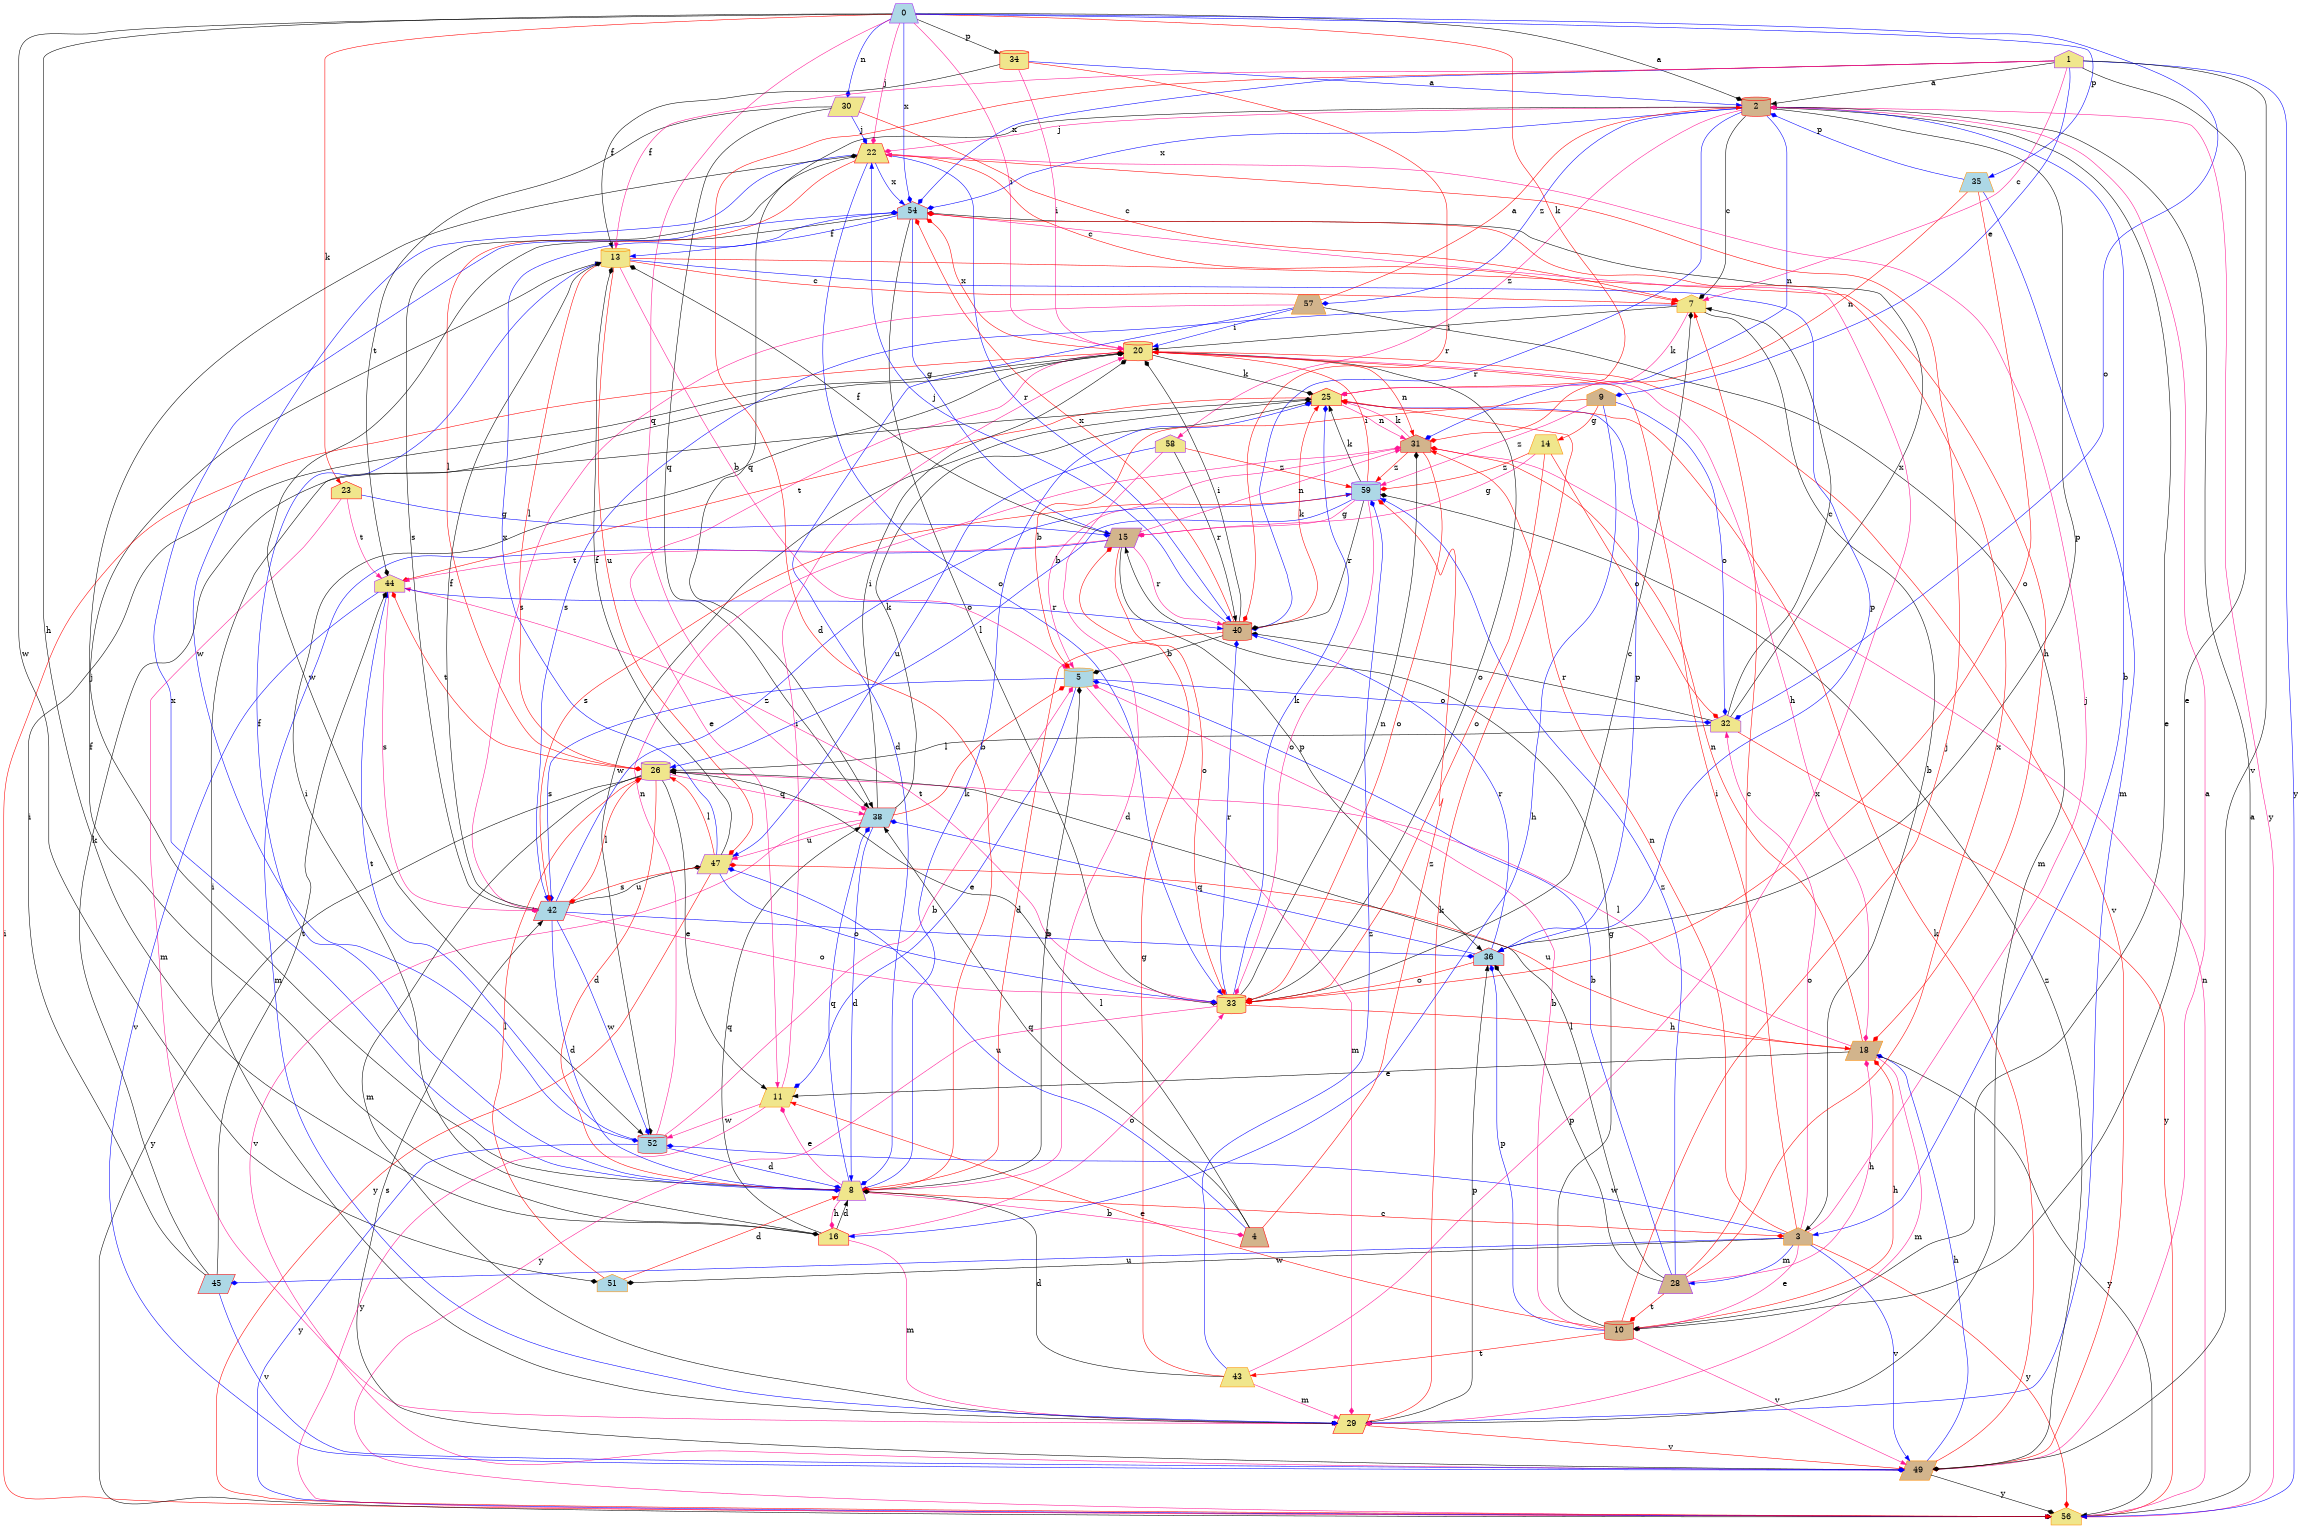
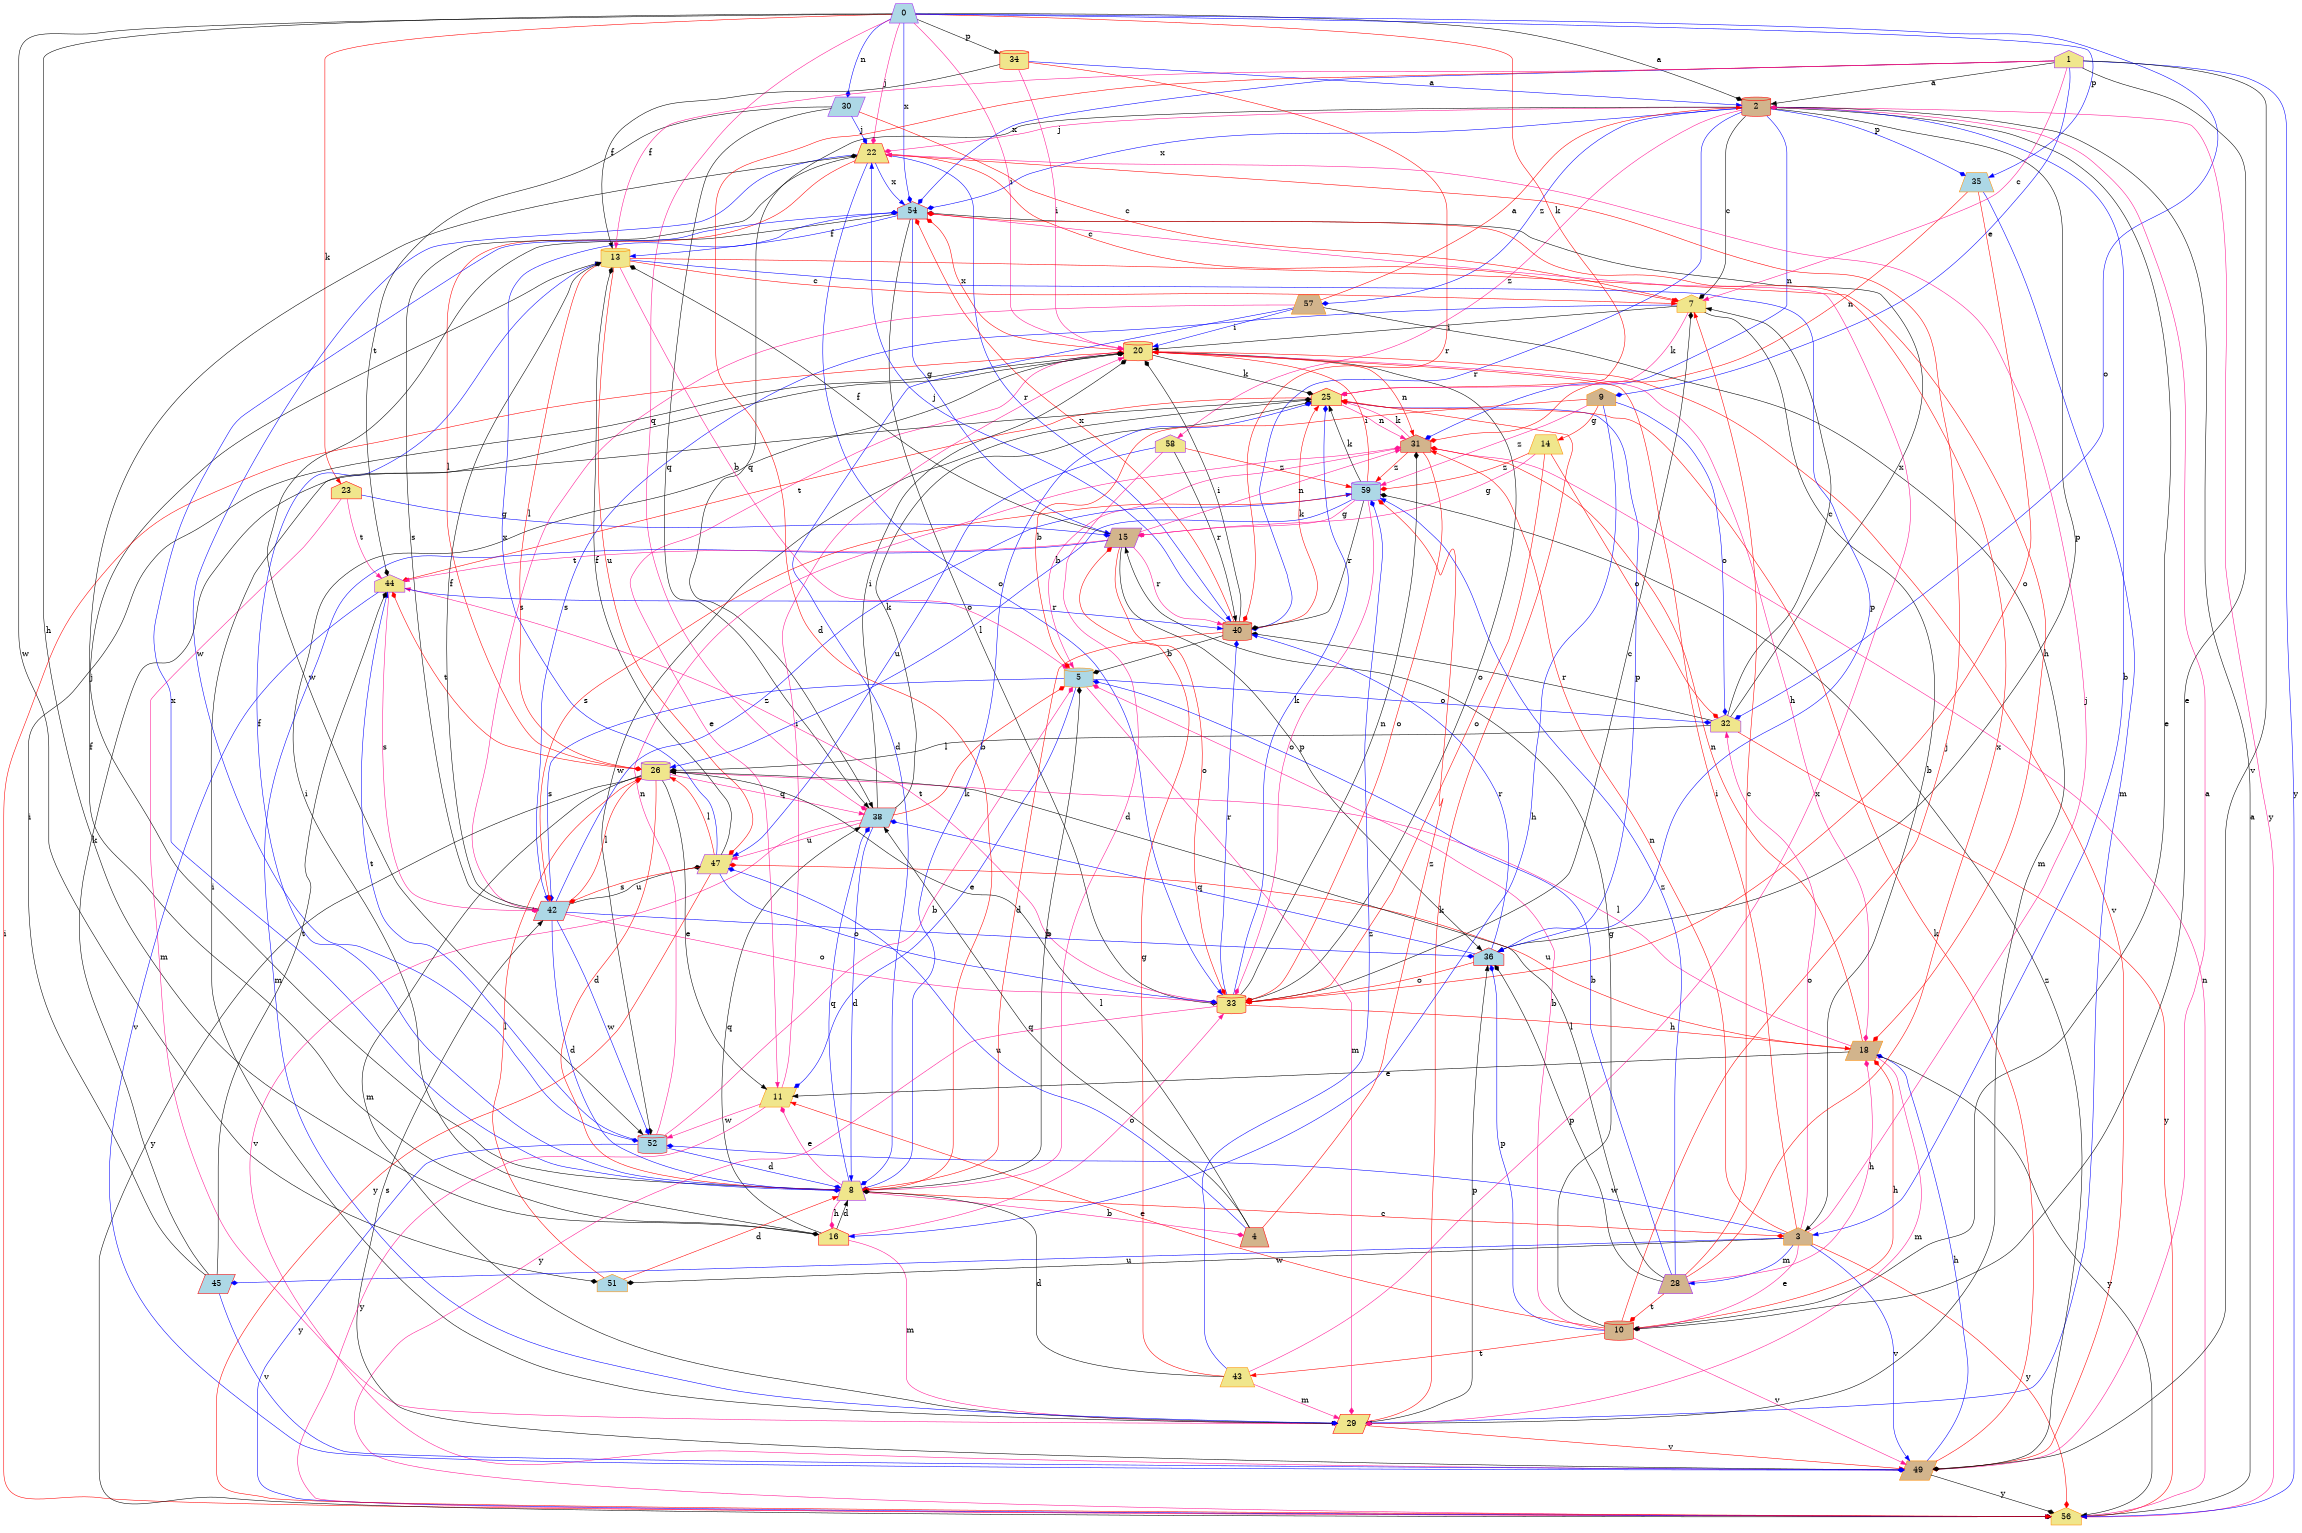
node "30": fillcolor khaki -> lightblue
edge "35" -> "2": reversed
